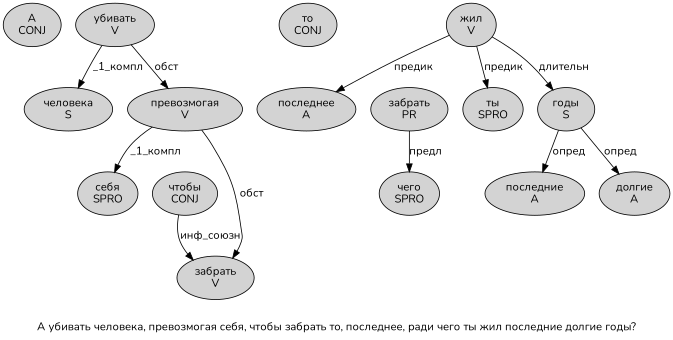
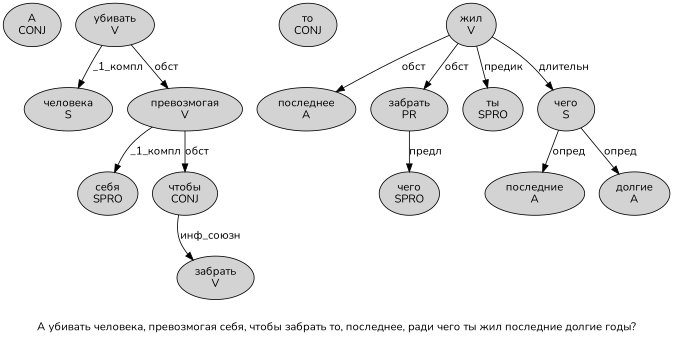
edge "жил V" -> "забрать PR": added, label "обст"
edge "жил V" -> "последнее A": label "предик" -> "обст"
node "годы S": label "годы S" -> "чего S"
edge "превозмогая V" -> "забрать V": now "превозмогая V" -> "чтобы CONJ"
